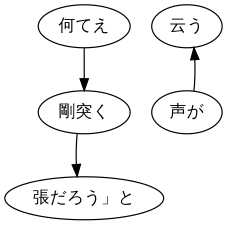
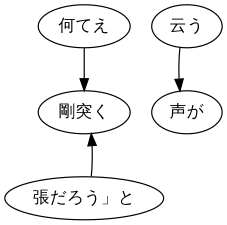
edge "声が" -> "云う": reversed
edge "剛突く" -> "張だろう」と": reversed
